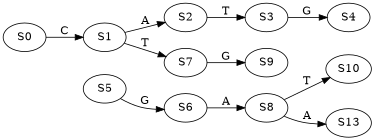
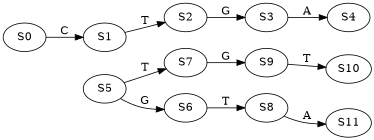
edge "S2" -> "S3": label "T" -> "G"
edge "S3" -> "S4": label "G" -> "A"
edge "S1" -> "S2": label "A" -> "T"
edge "S1" -> "S7": now "S5" -> "S7"
edge "S8" -> "S10": now "S9" -> "S10"
edge "S6" -> "S8": label "A" -> "T"
node "S13": label "S13" -> "S11"
